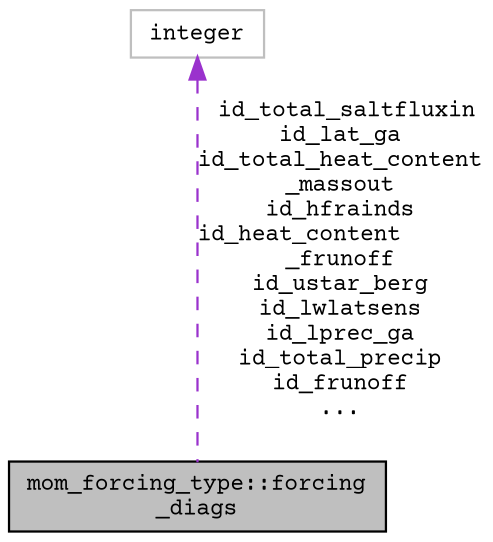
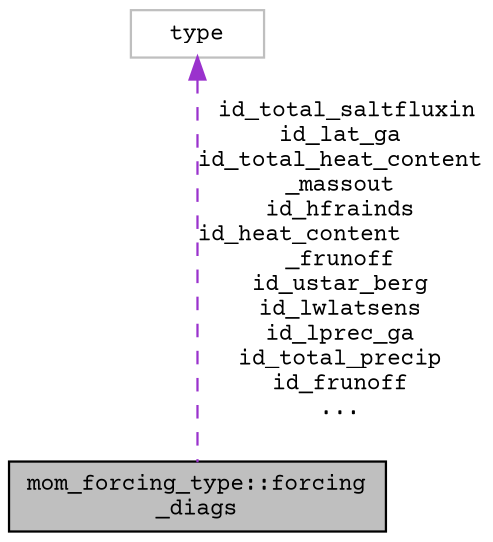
node "integer": label "integer" -> "type"
